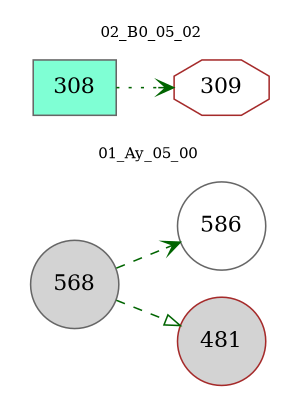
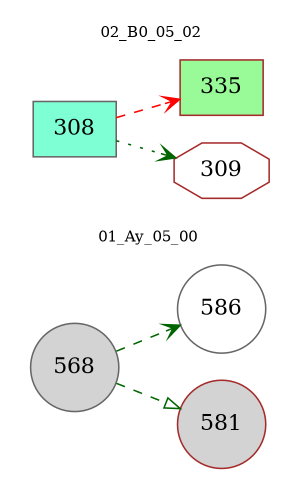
node "335": added
node "481": label "481" -> "581"
